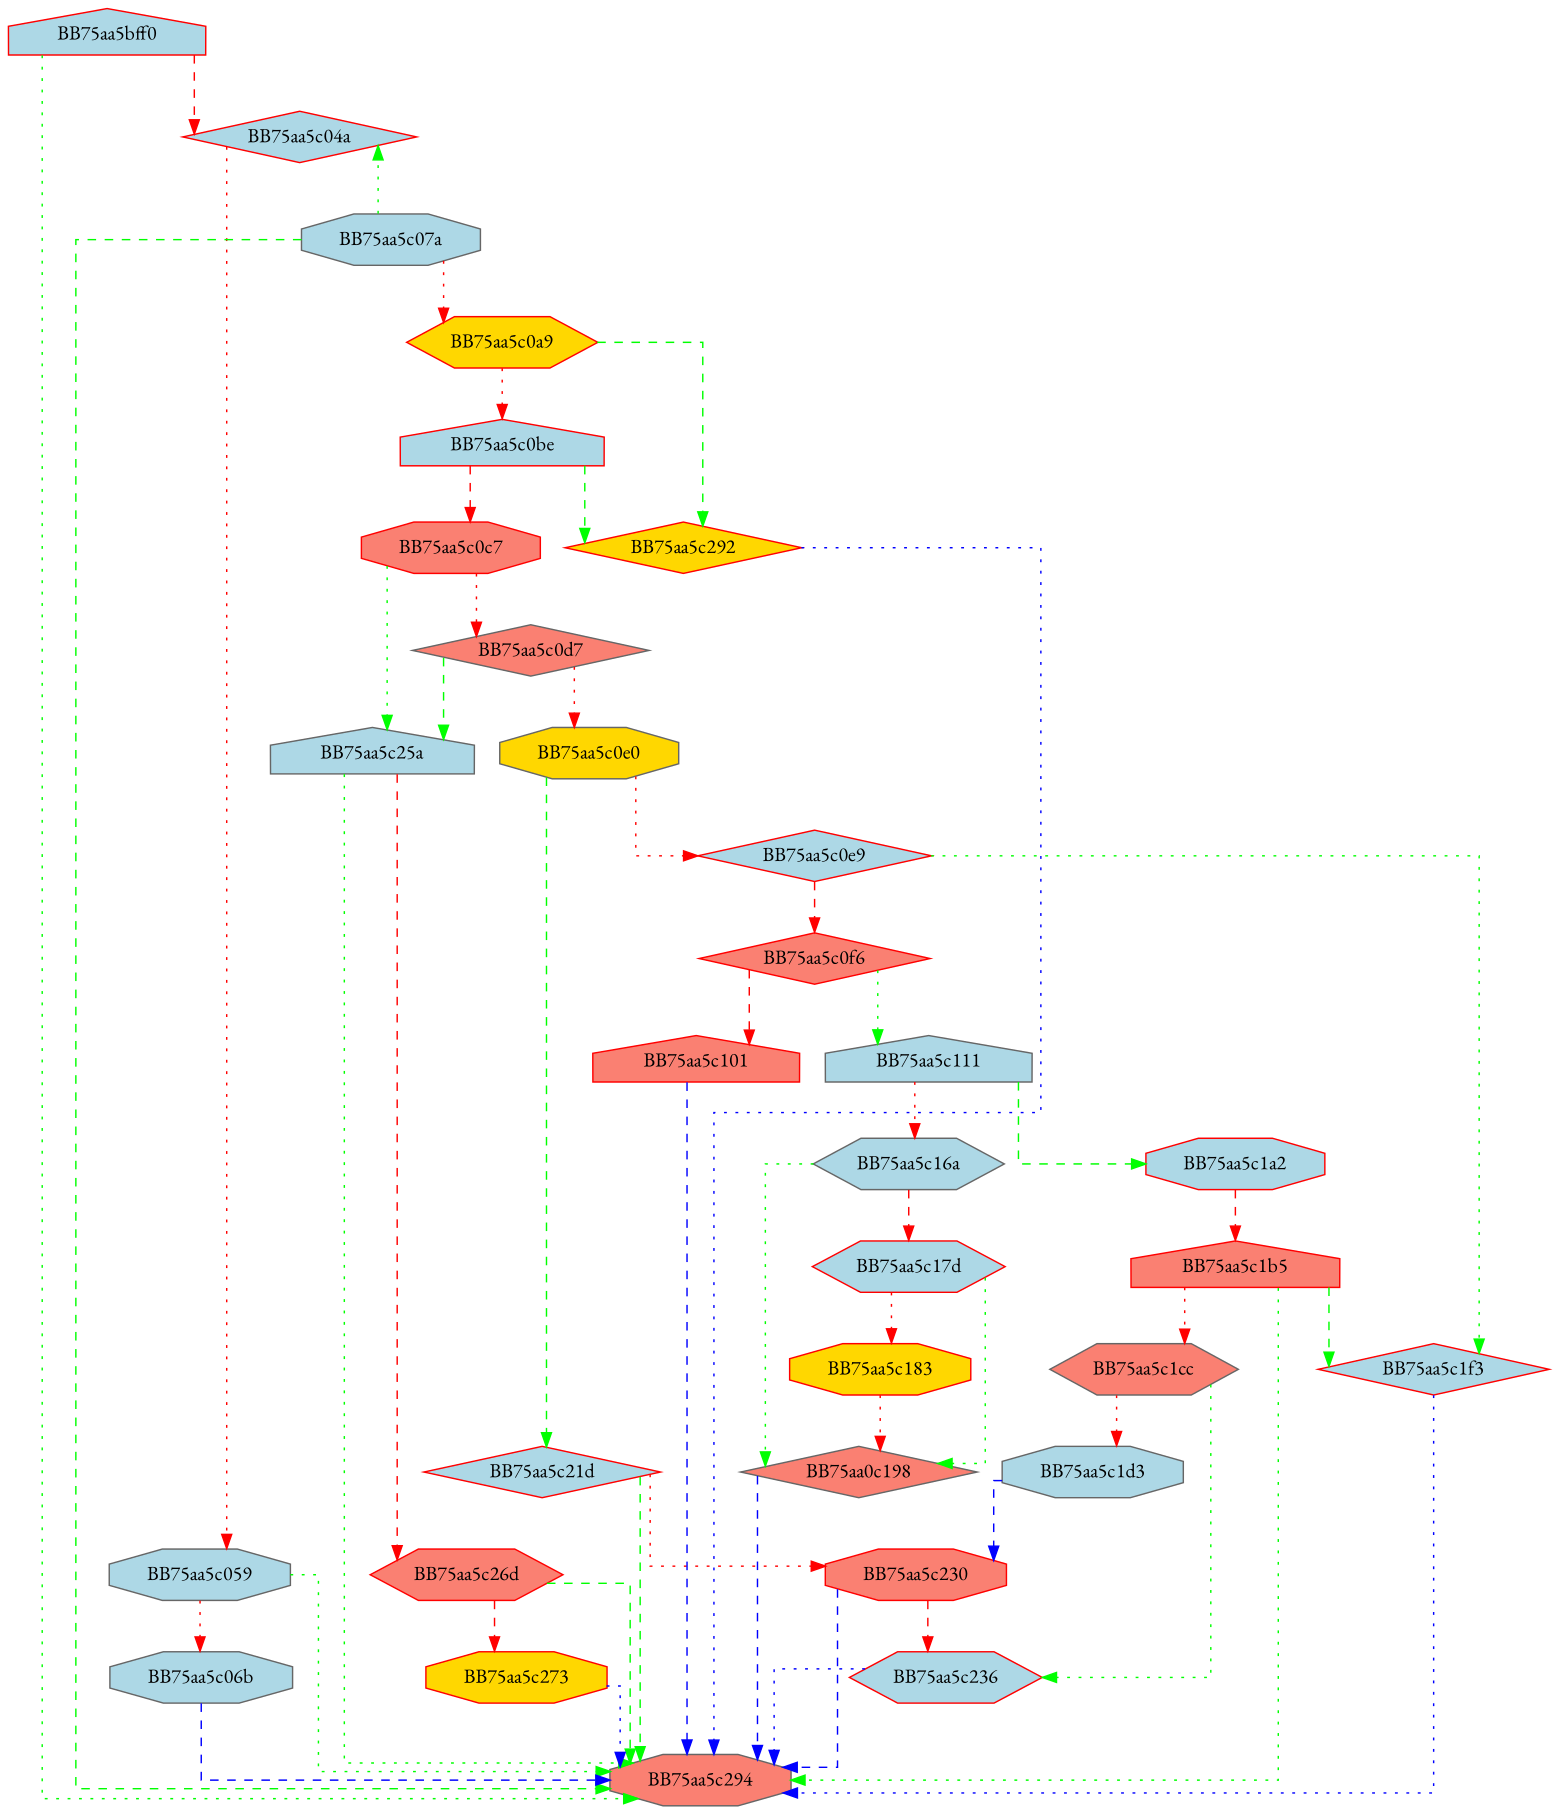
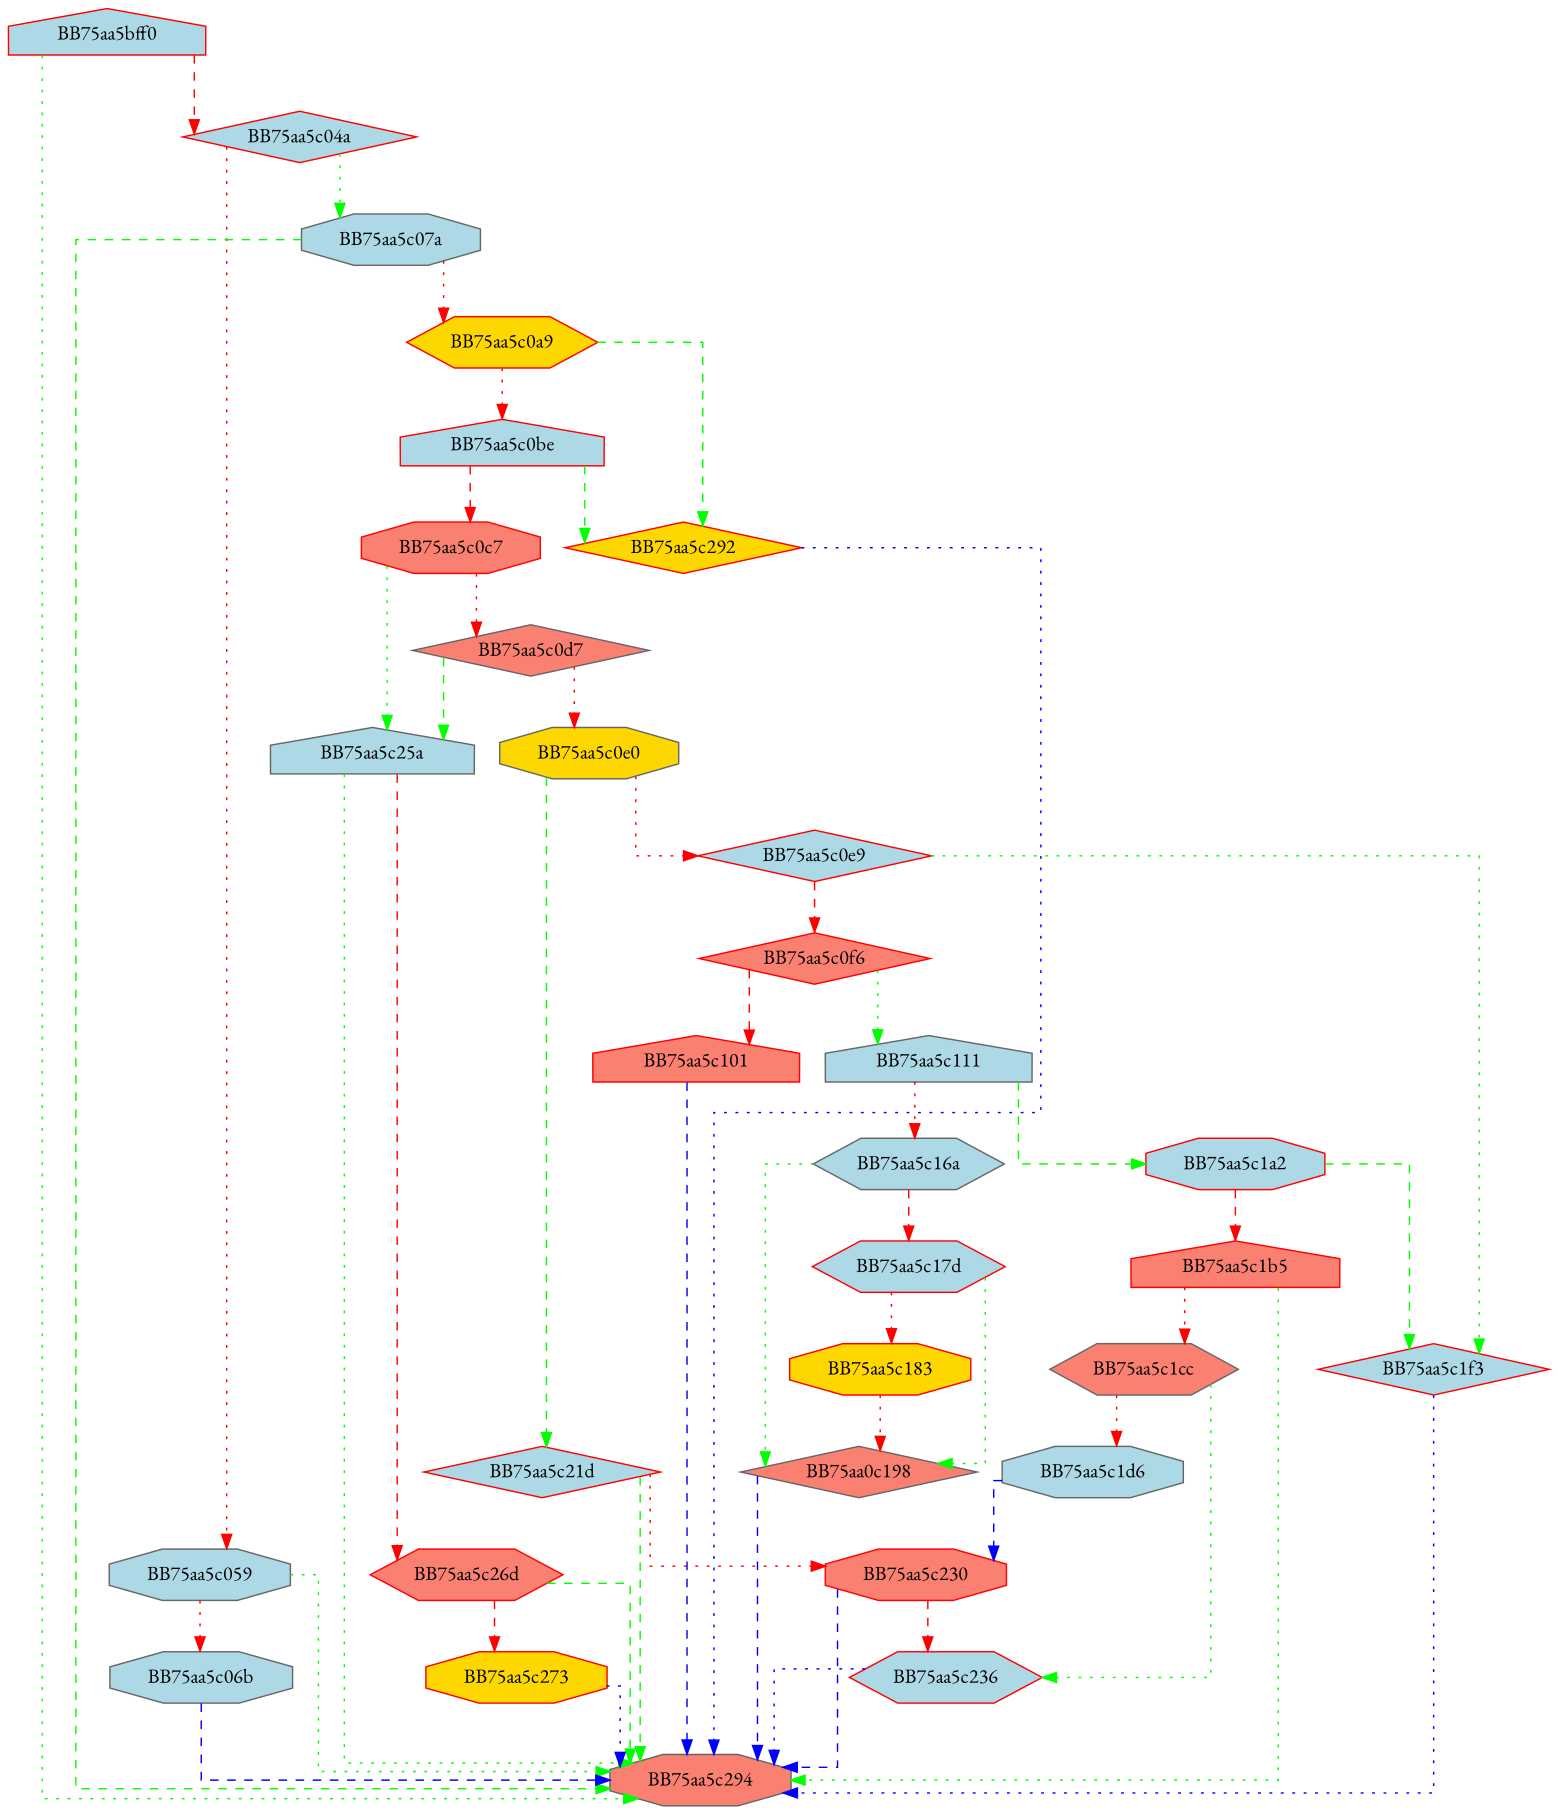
edge "BB75aa5c07a" -> "BB75aa5c04a": reversed
edge "BB75aa5c1b5" -> "BB75aa5c1f3": now "BB75aa5c1a2" -> "BB75aa5c1f3"
node "BB75aa5c1d3": label "BB75aa5c1d3" -> "BB75aa5c1d6"
